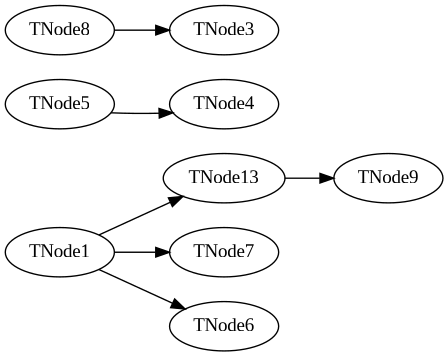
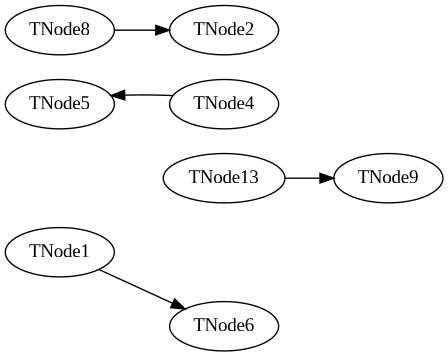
node "TNode3": label "TNode3" -> "TNode2"
edge "TNode5" -> "TNode4": reversed
edge "TNode1" -> "TNode13": removed
node "TNode7": removed
